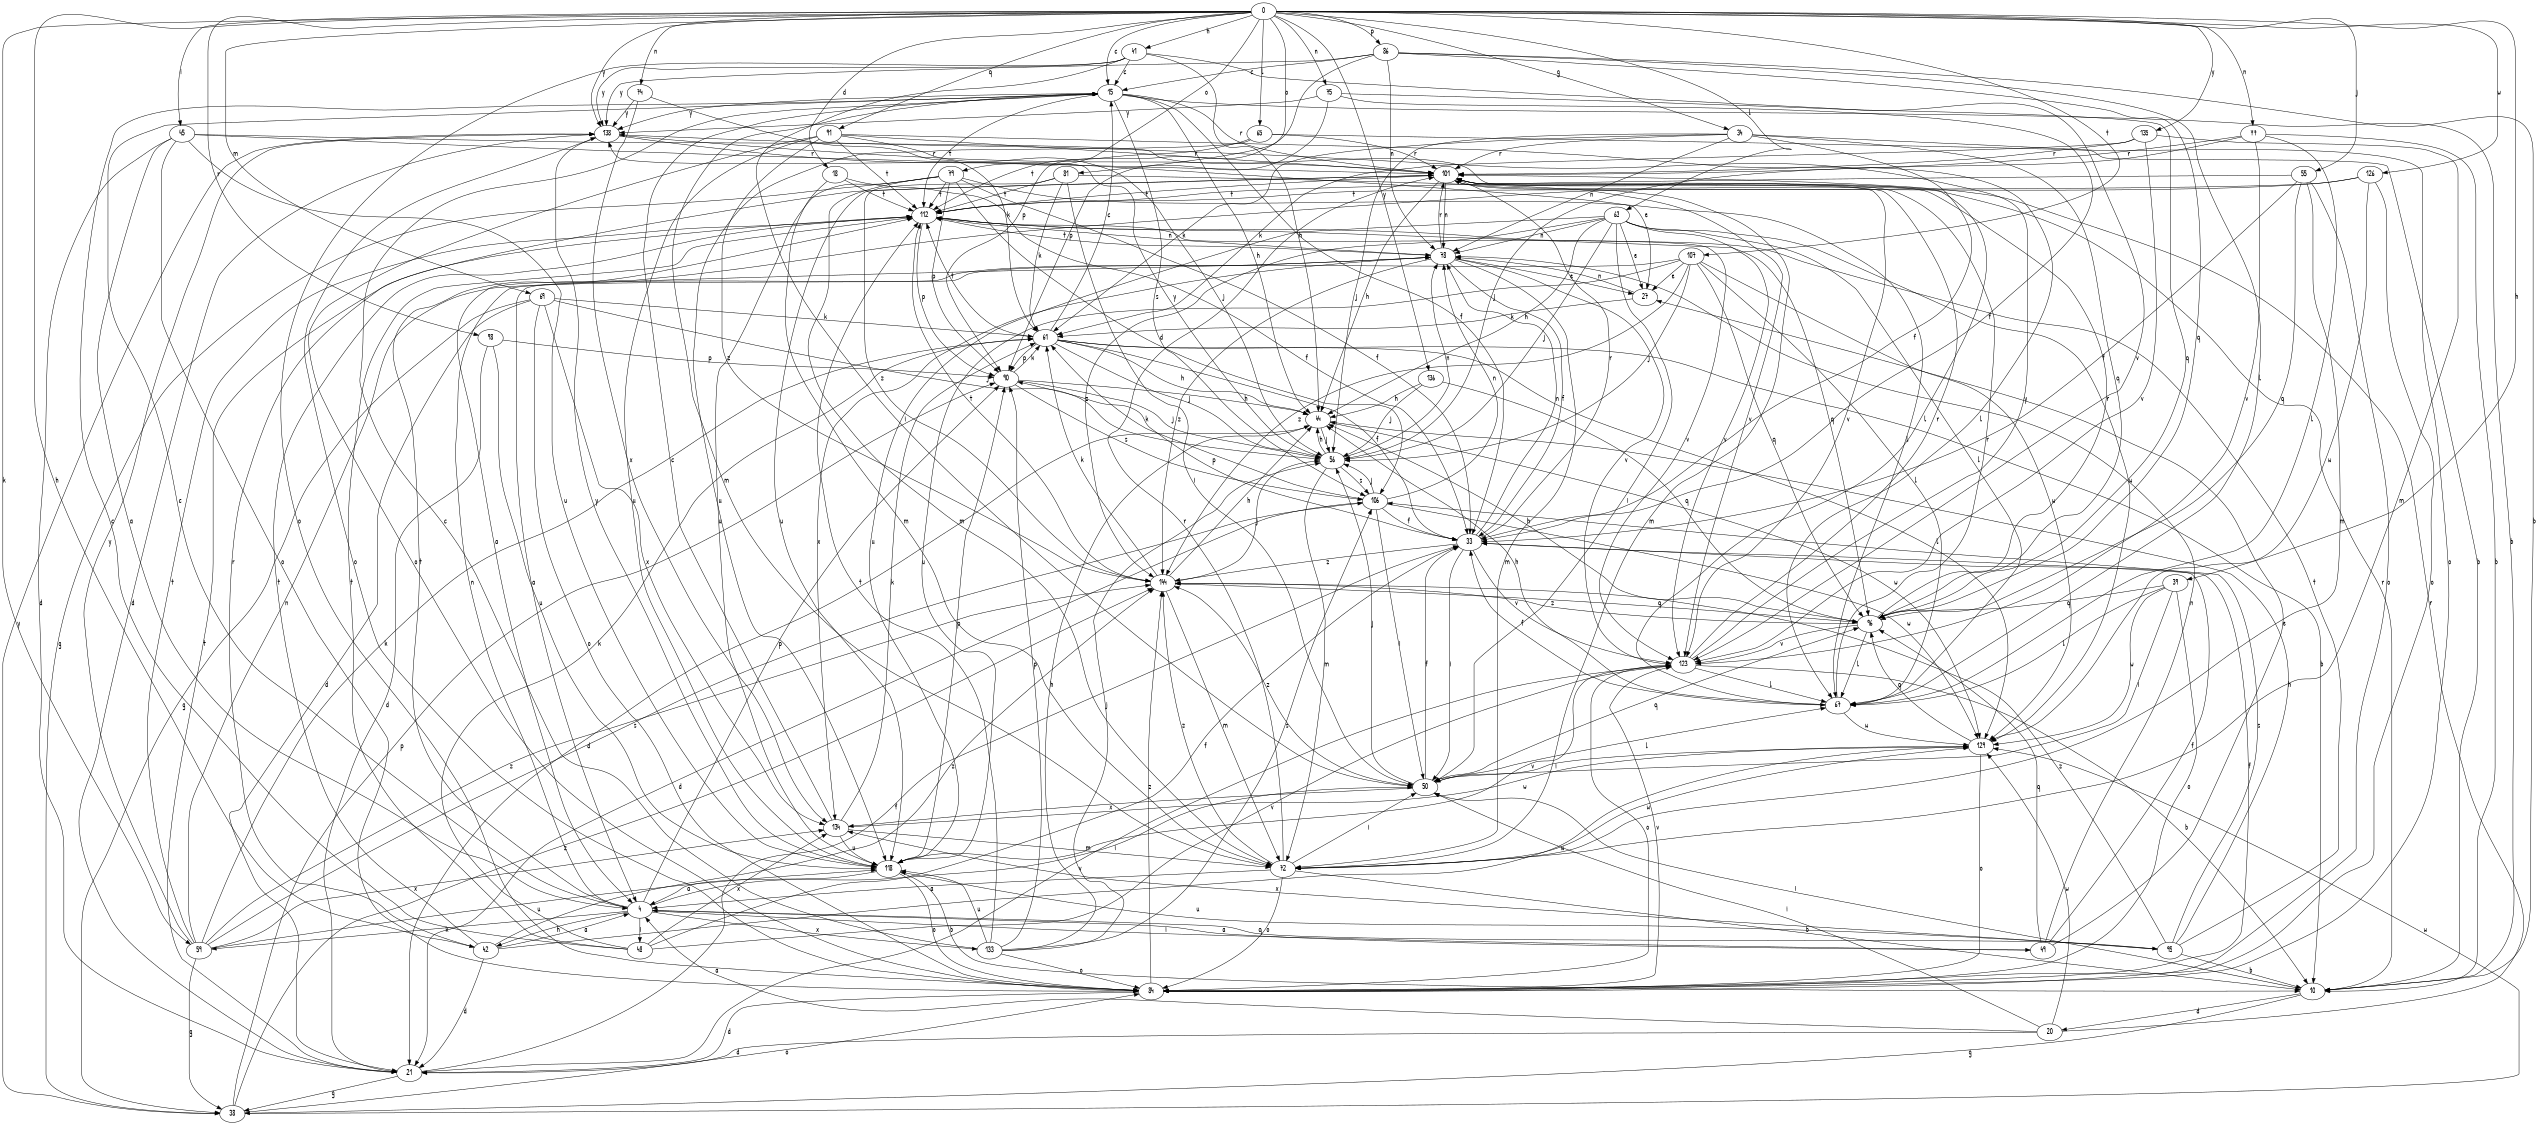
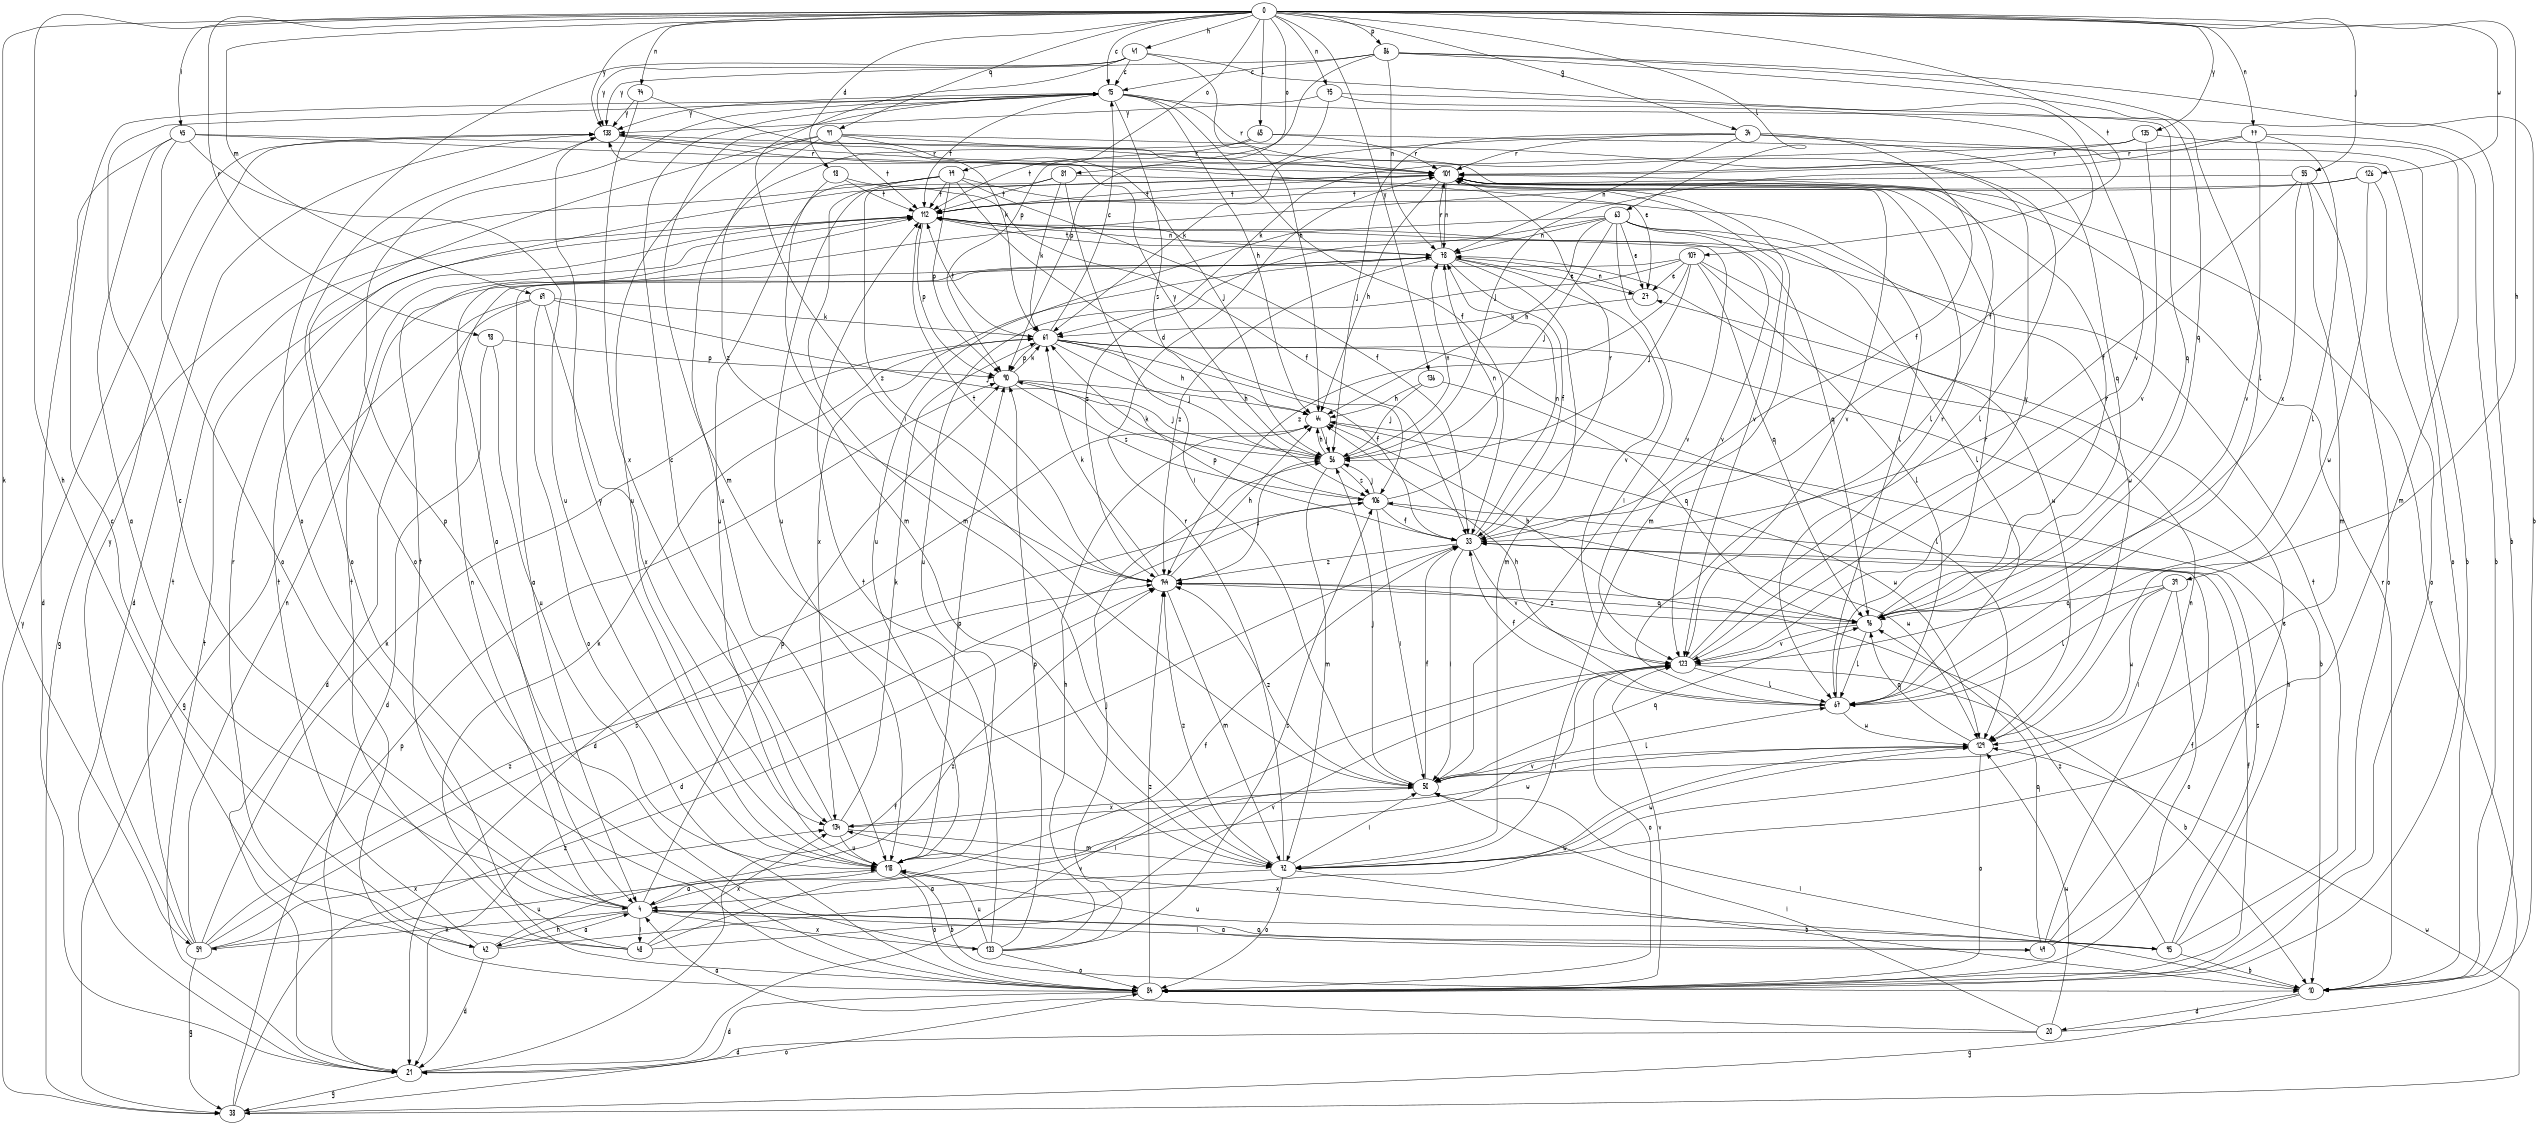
edge "55" -> "96": label "q" -> "x"
edge "133" -> "15": label "c" -> "p"
